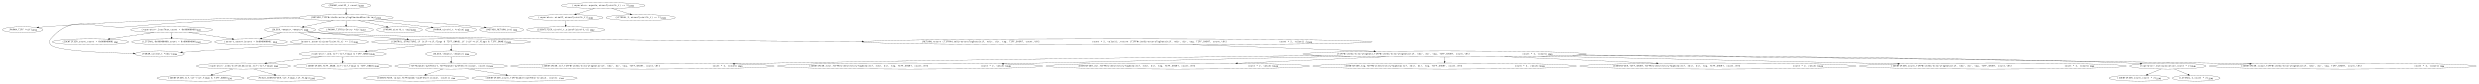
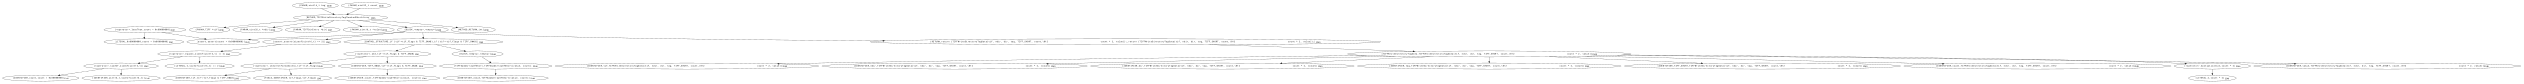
edge "(METHOD,TIFFWriteDirectoryTagCheckedShortArray)" -> "(PARAM,uint16_t tag)": reversed
edge "(<operator>.lessThan,count < 0x80000000)" -> "(IDENTIFIER,count,count < 0x80000000)": now "(<operator>.sizeOf,sizeof(uint16_t))" -> "(IDENTIFIER,count,count < 0x80000000)"
edge "(assert,assert(sizeof(uint16_t) == 2))" -> "(PARAM,uint32_t *ndir)": now "(assert,assert(sizeof(uint16_t) == 2))" -> "(<operator>.equals,sizeof(uint16_t) == 2)"
edge "(TIFFSwabArrayOfShort,TIFFSwabArrayOfShort(value, count))" -> "(IDENTIFIER,count,TIFFSwabArrayOfShort(value, count))": now "(IDENTIFIER,TIFF_SWAB,tif->tif_flags & TIFF_SWAB)" -> "(IDENTIFIER,count,TIFFSwabArrayOfShort(value, count))"
node "(IDENTIFIER,count,count * 2)": removed
